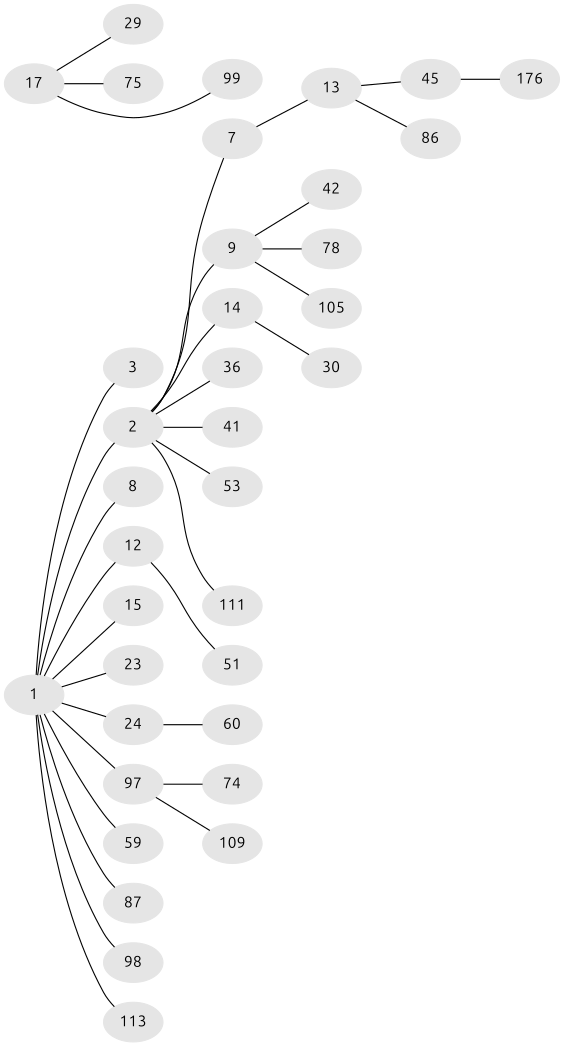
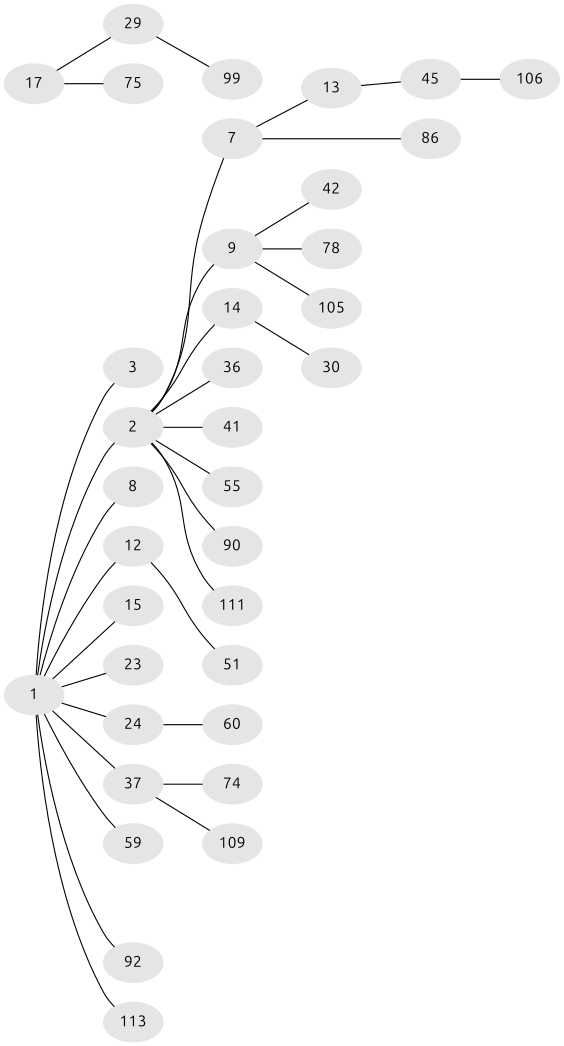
node "176": label "176" -> "106"
edge "13" -- "86": now "7" -- "86"
edge "99" -- "17": now "99" -- "29"
node "53": label "53" -> "55"
node "90": added
node "97": label "97" -> "37"
node "87": removed
node "98": label "98" -> "92"
